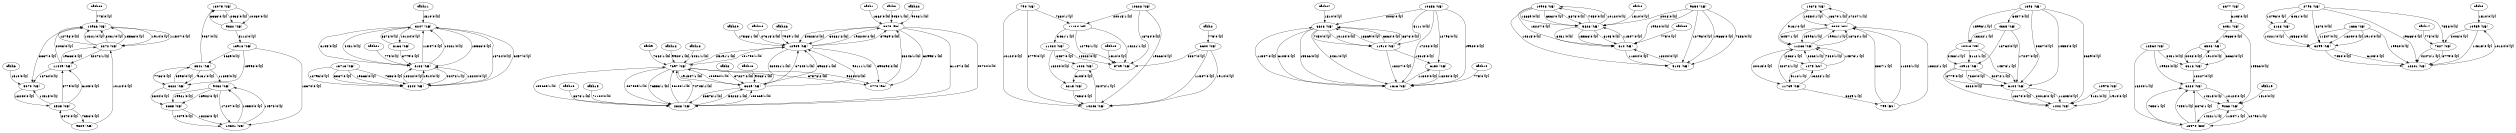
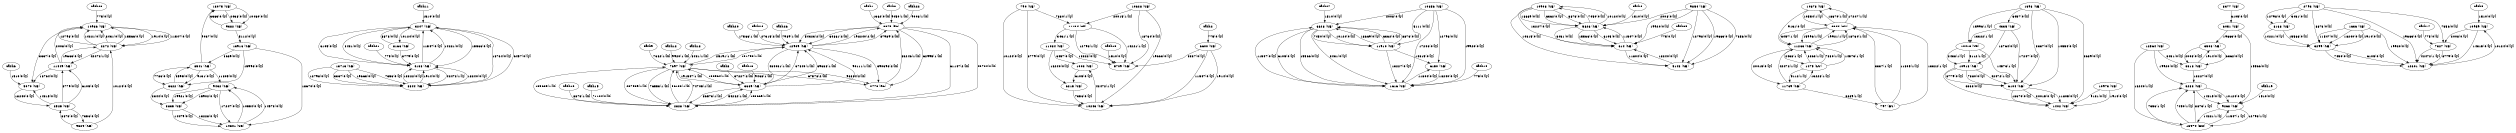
node "799 (ES)": label "799 (ES)" -> "797 (ES)"
